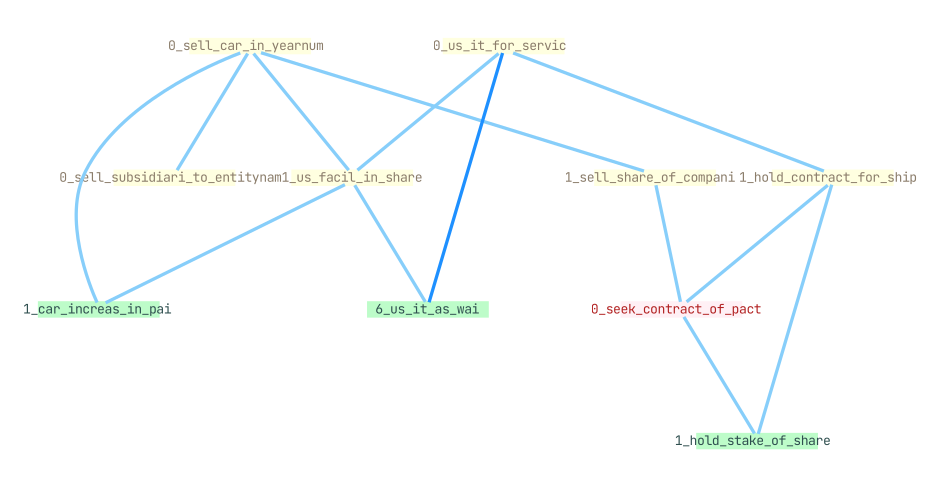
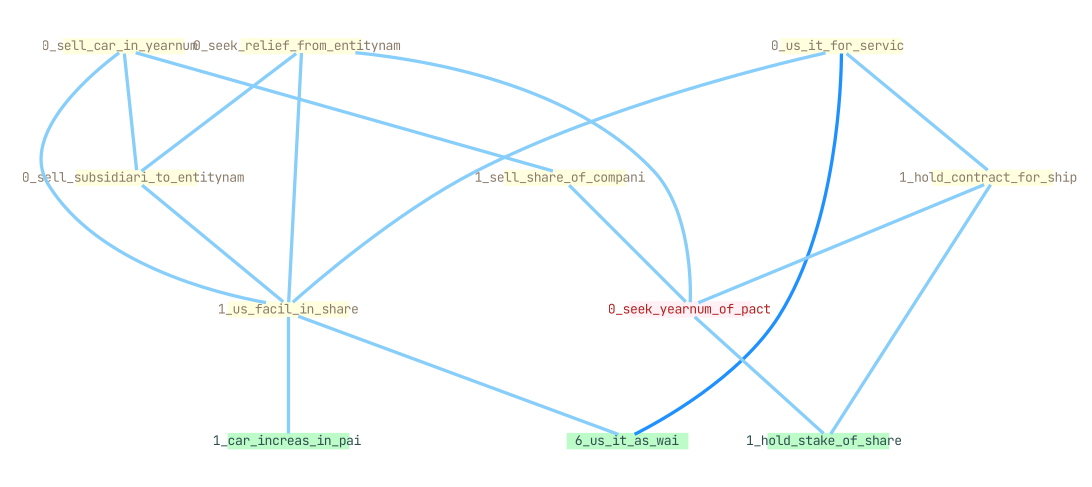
node "0_seek_relief_from_entitynam": added
edge "0_sell_car_in_yearnum" -- "1_car_increas_in_pai": removed
edge "0_sell_subsidiari_to_entitynam" -- "1_us_facil_in_share": added
node "0_seek_contract_of_pact": label "0_seek_contract_of_pact" -> "0_seek_yearnum_of_pact"
